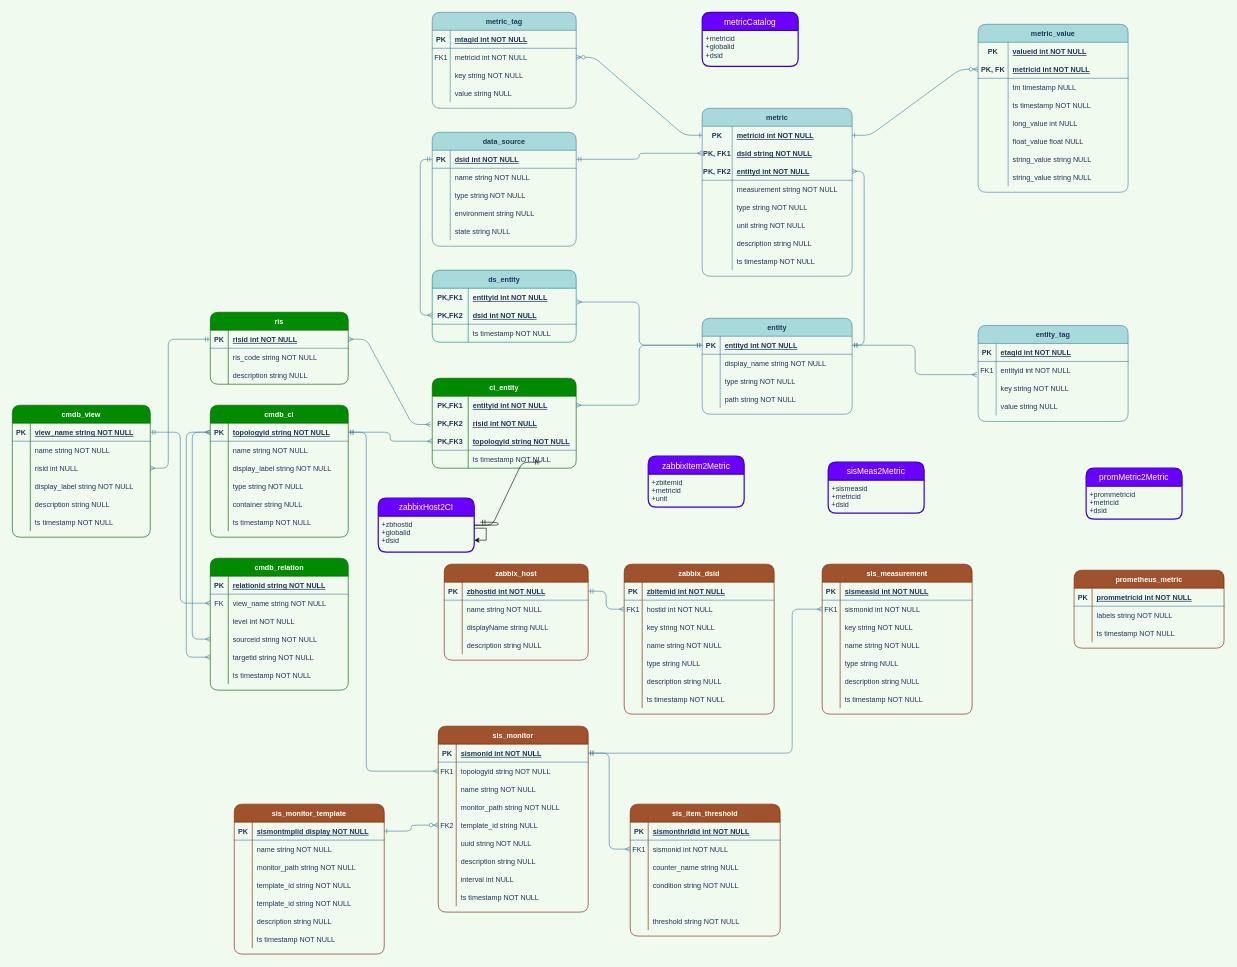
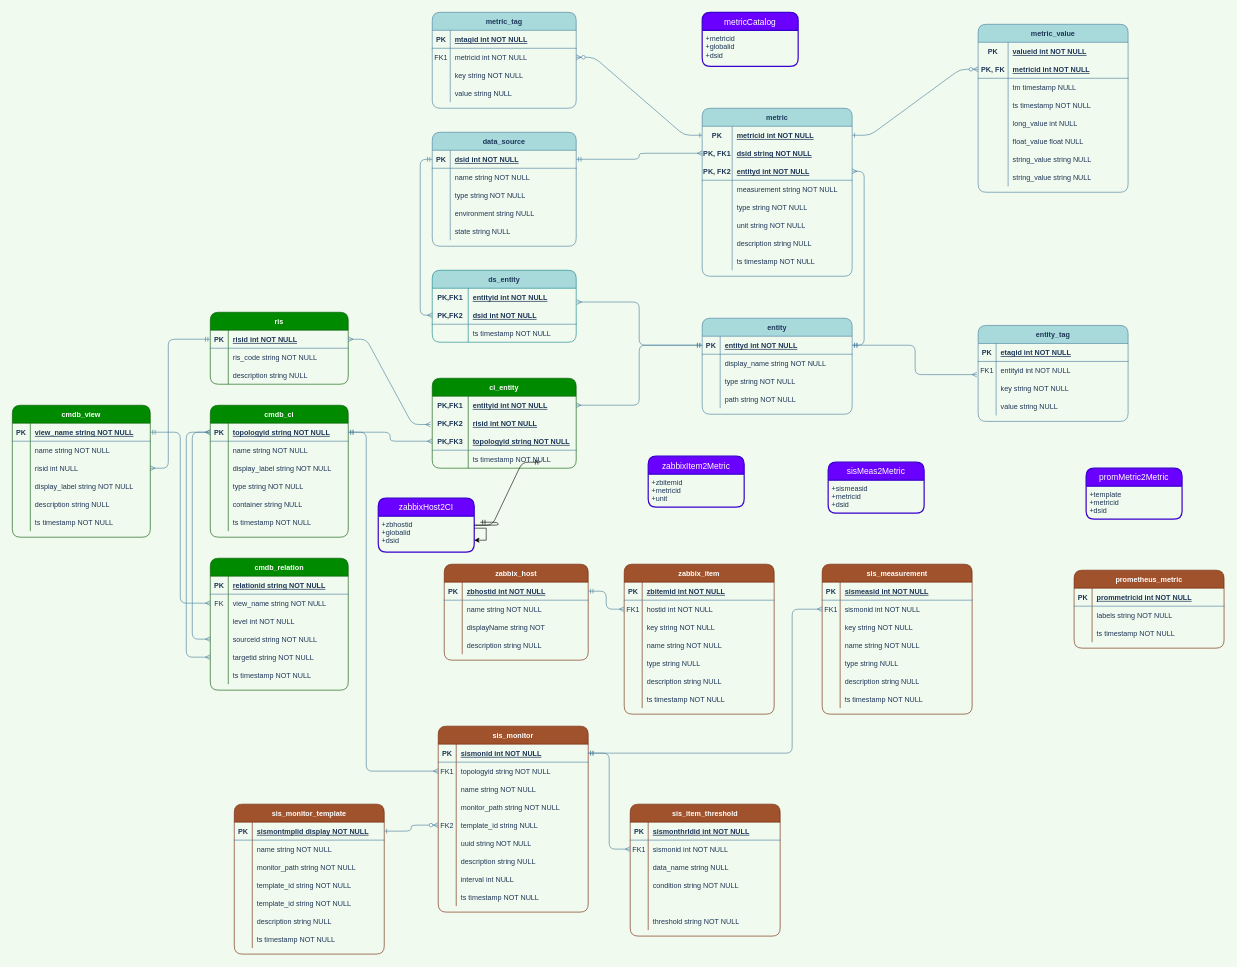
node "+prommetricid +metricid +dsid": label "+prommetricid +metricid +dsid" -> "+template +metricid +dsid"
node "zabbix_dsid": label "zabbix_dsid" -> "zabbix_item"
node "displayName string NULL": label "displayName string NULL" -> "displayName string NOT"
node "counter_name string NULL": label "counter_name string NULL" -> "data_name string NULL"
